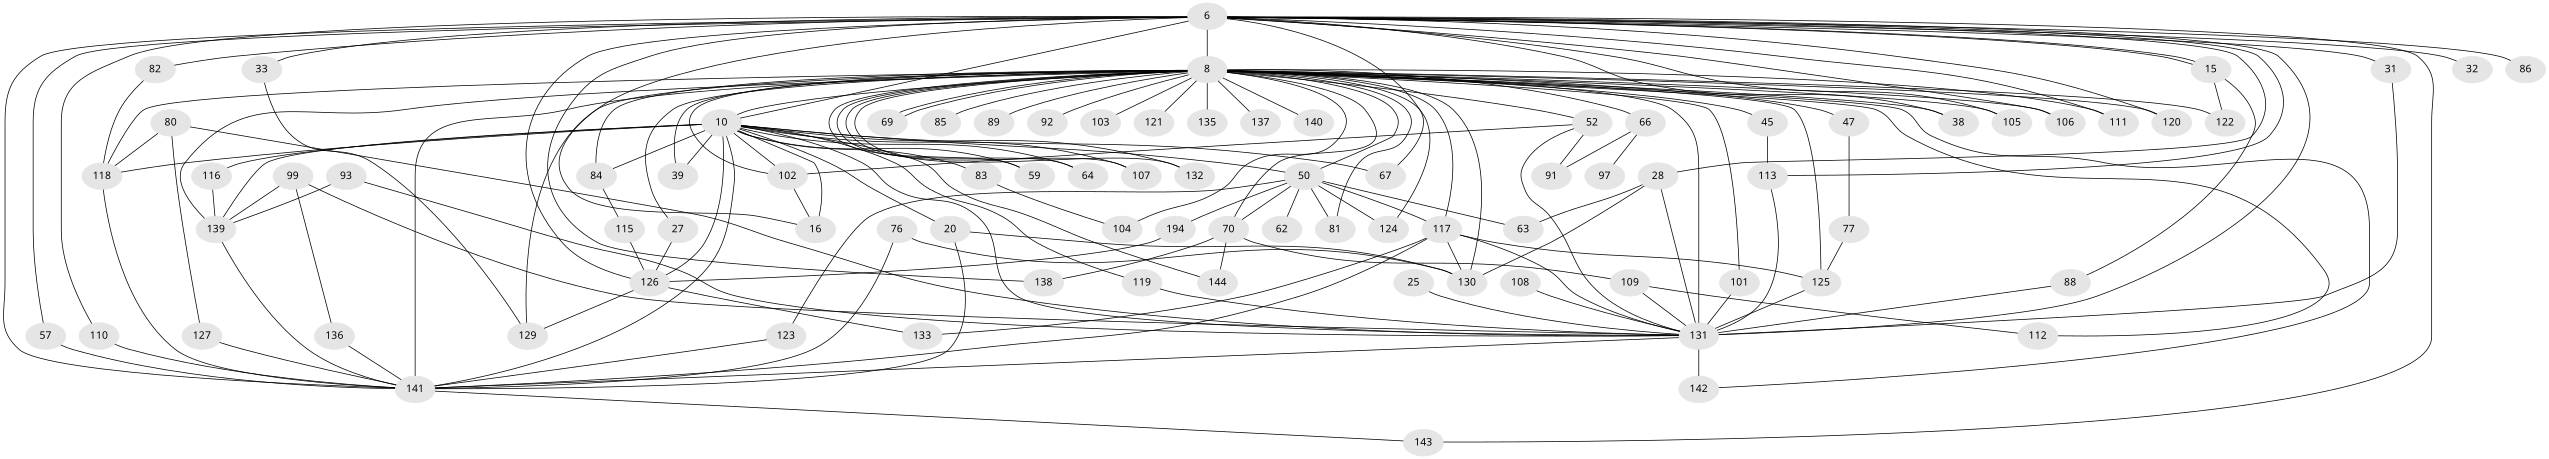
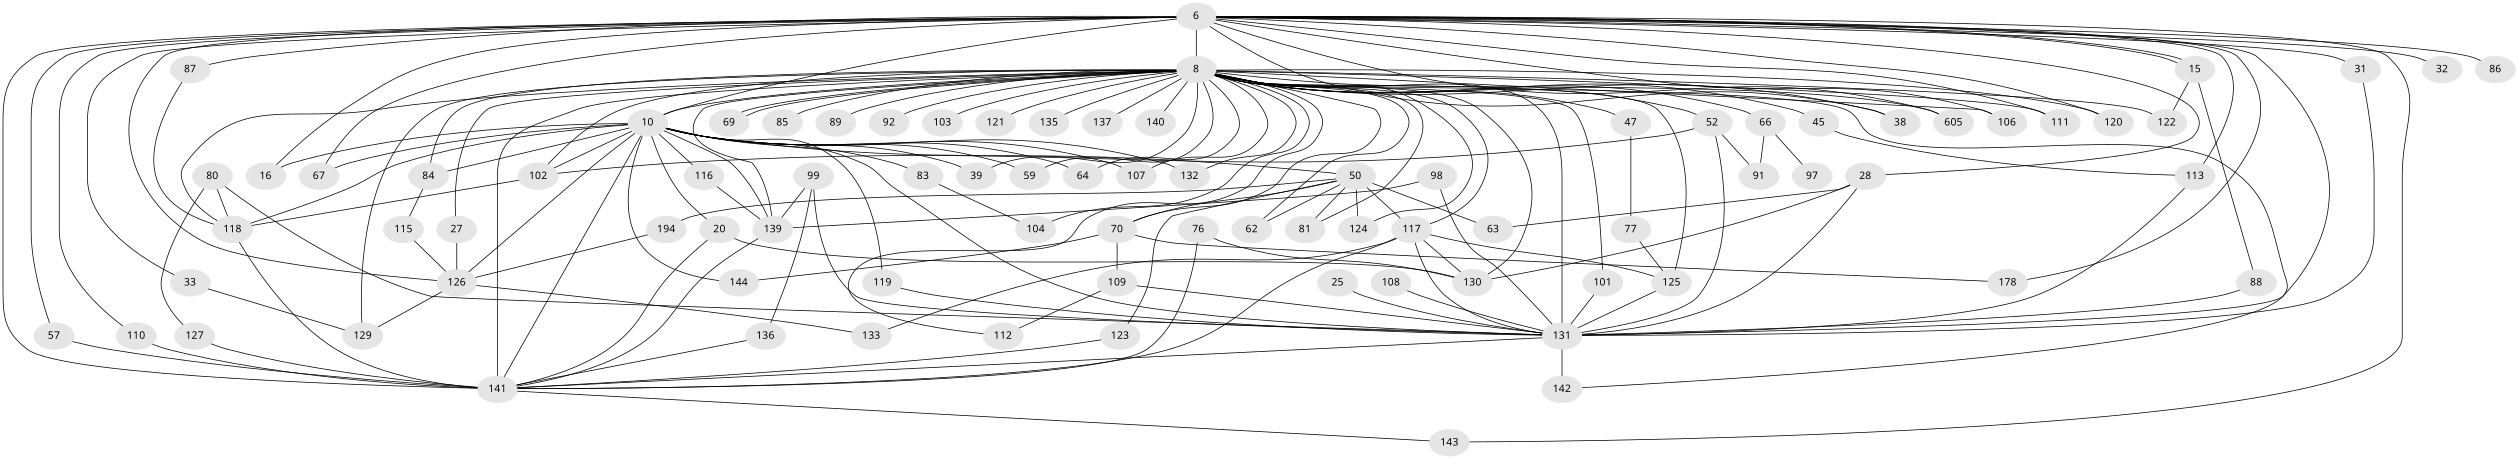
node "82": label "82" -> "87"
edge "8" -- "50": now "8" -- "62"
node "105": label "105" -> "605"
node "93": label "93" -> "98"
edge "102" -- "16": now "102" -- "118"
node "138": label "138" -> "178"
